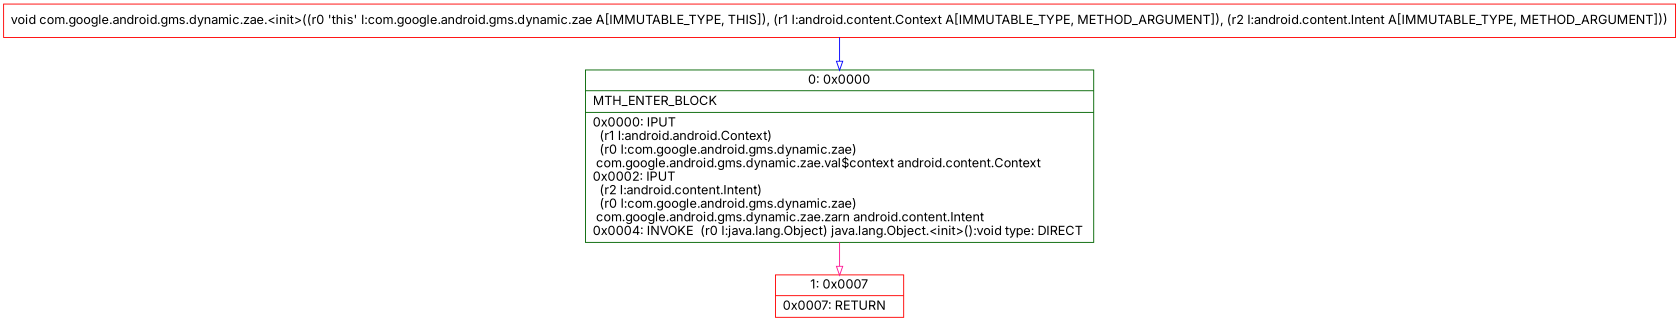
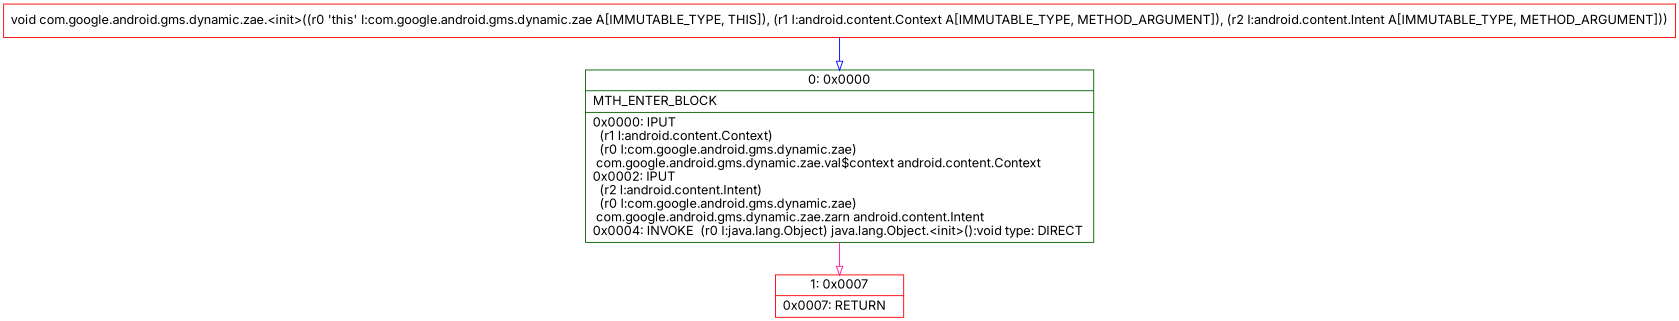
node "0: 0x0000": text "(r1 I:android.android.Context)" -> "(r1 I:android.content.Context)"
